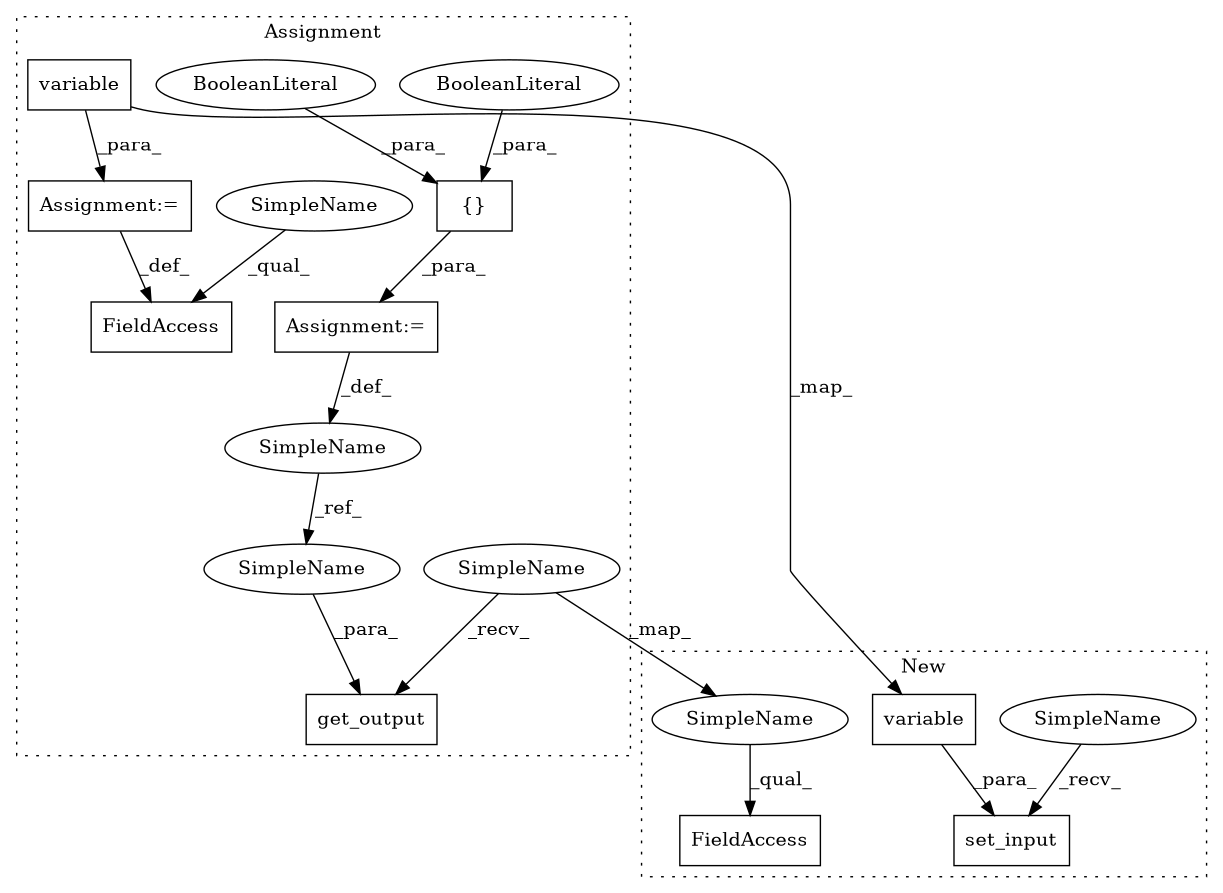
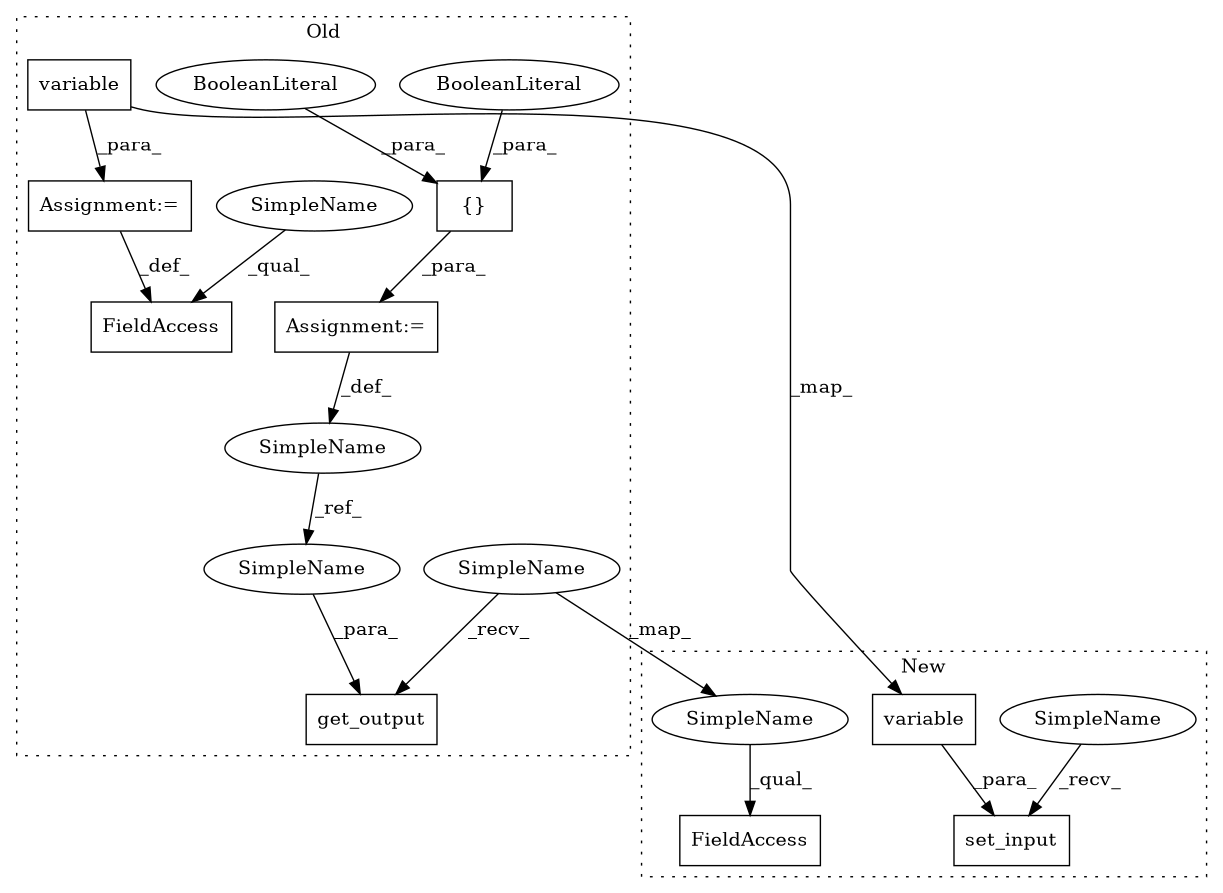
cluster "Assignment": label "Assignment" -> "Old"
